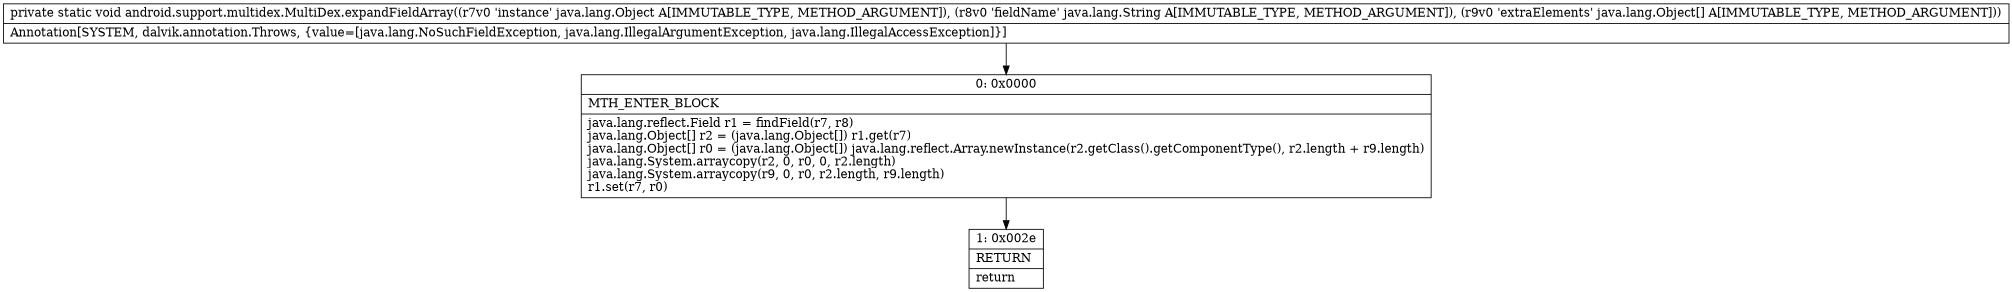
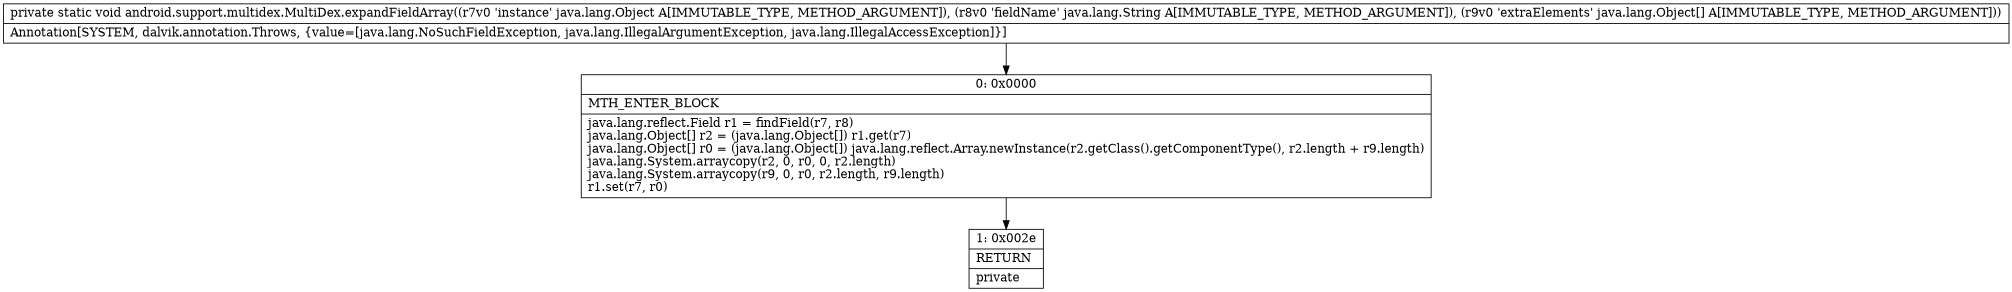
node "1: 0x002e": text "return" -> "private"
